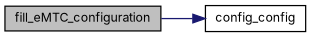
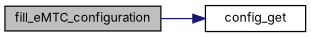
node "config_config": label "config_config" -> "config_get"
